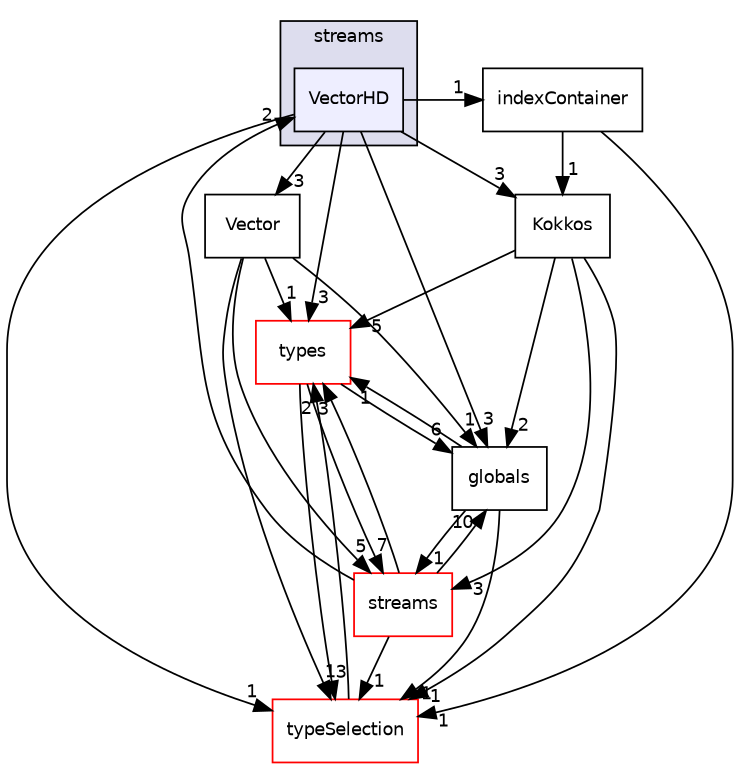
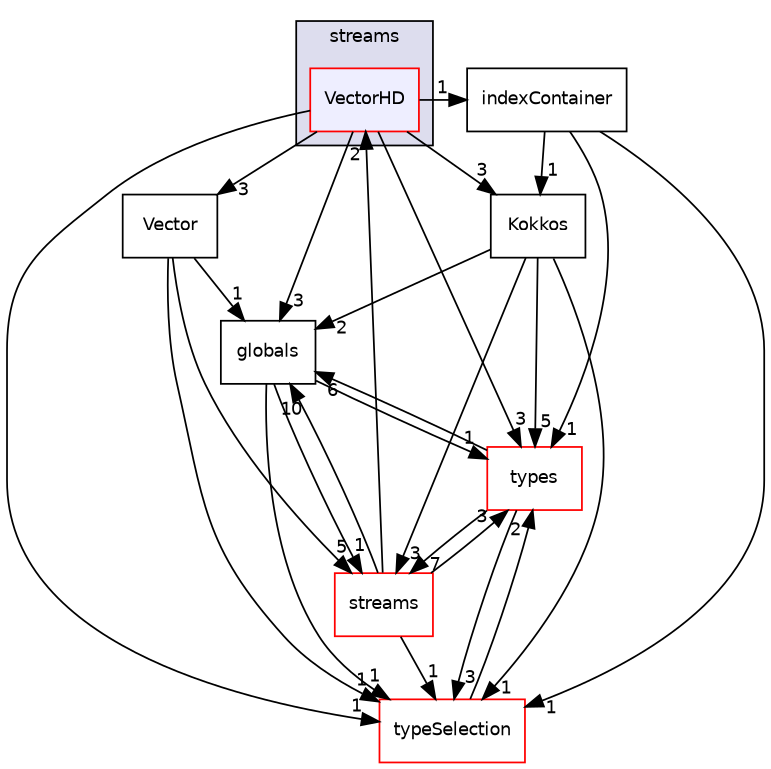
node "VectorHD": color black -> red
edge "Vector" -> "types": now "indexContainer" -> "types"
